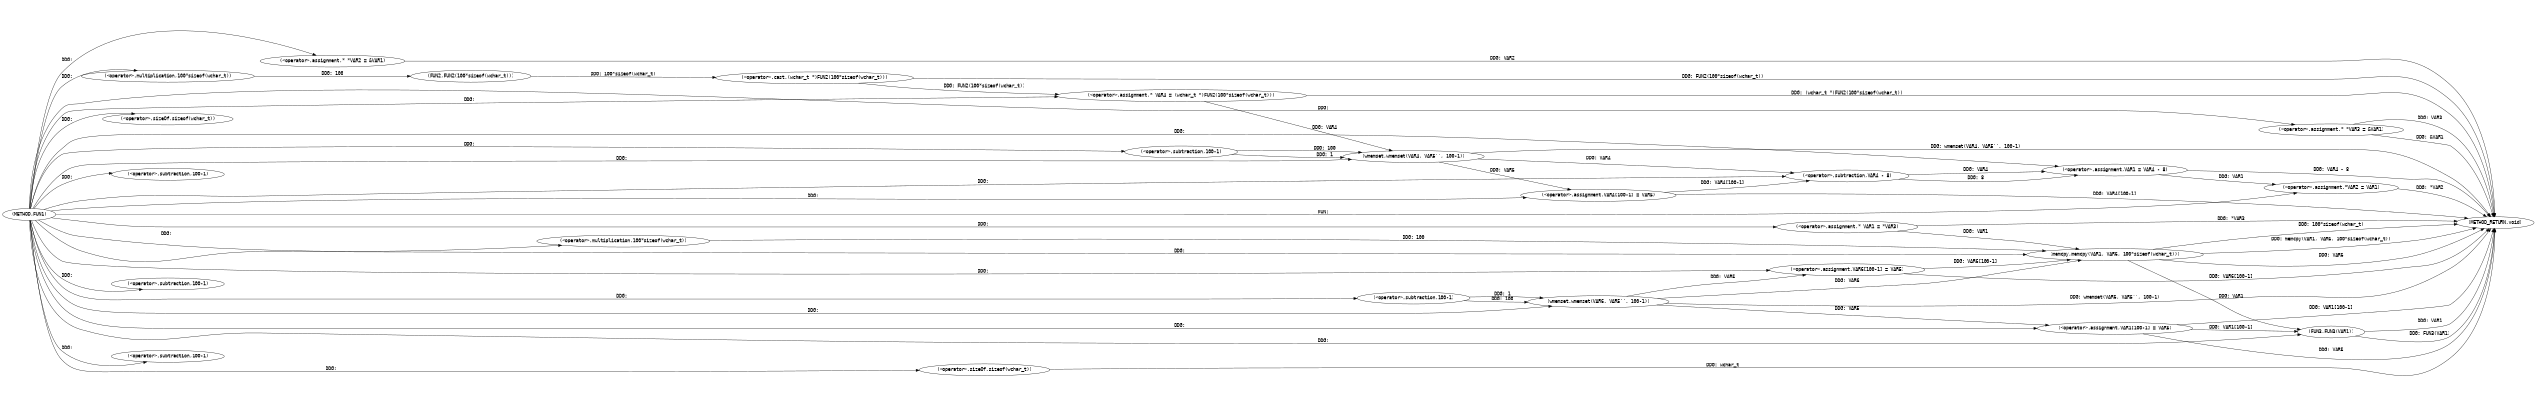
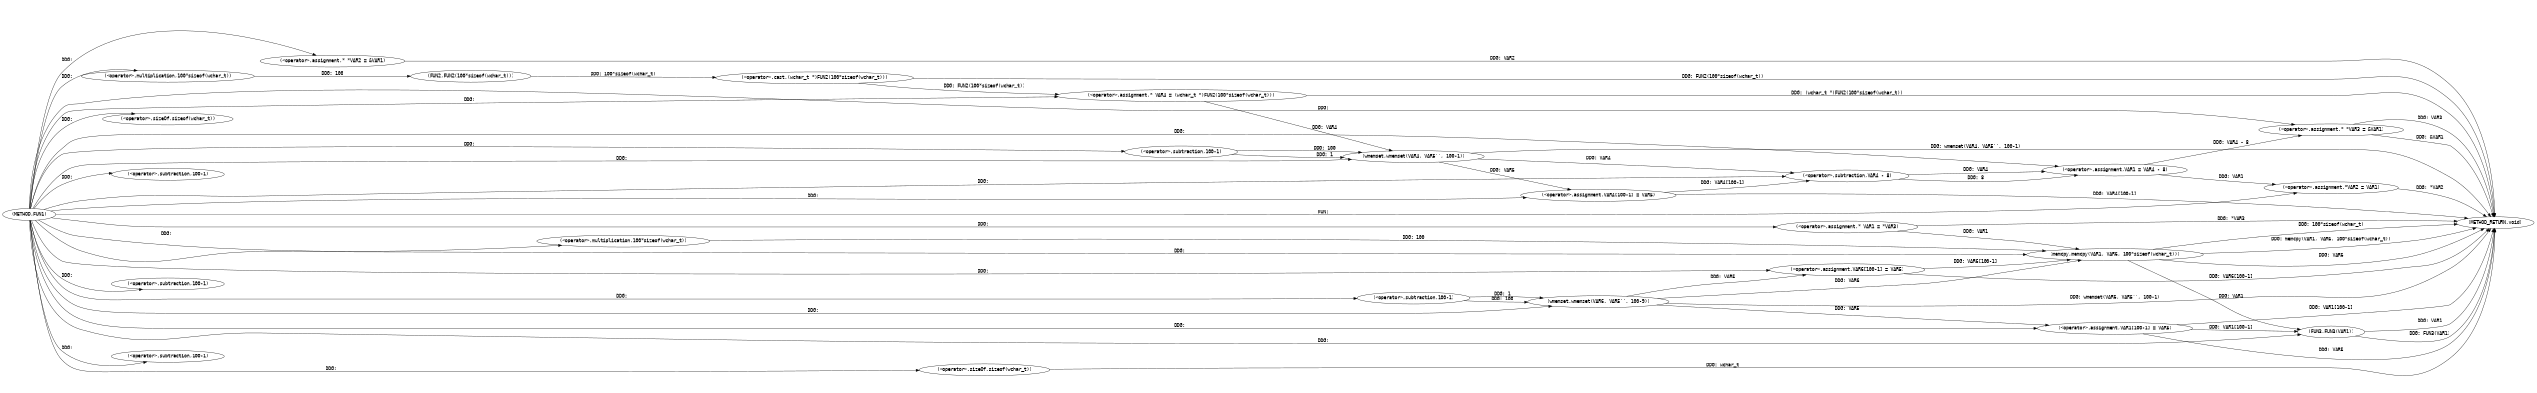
edge "(<operator>.assignment,VAR1 = VAR4 - 8)" -> "(METHOD_RETURN,void)": now "(<operator>.assignment,VAR1 = VAR4 - 8)" -> "(<operator>.assignment,* *VAR3 = &VAR1)"
node "(wmemset,wmemset(VAR6, VAR5'', 100-1))": label "(wmemset,wmemset(VAR6, VAR5'', 100-1))" -> "(wmemset,wmemset(VAR6, VAR5'', 100-9))"
